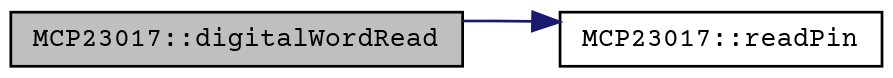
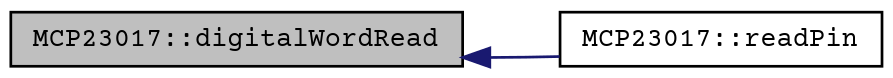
edge "MCP23017::digitalWordRead" -> "MCP23017::readPin": reversed
